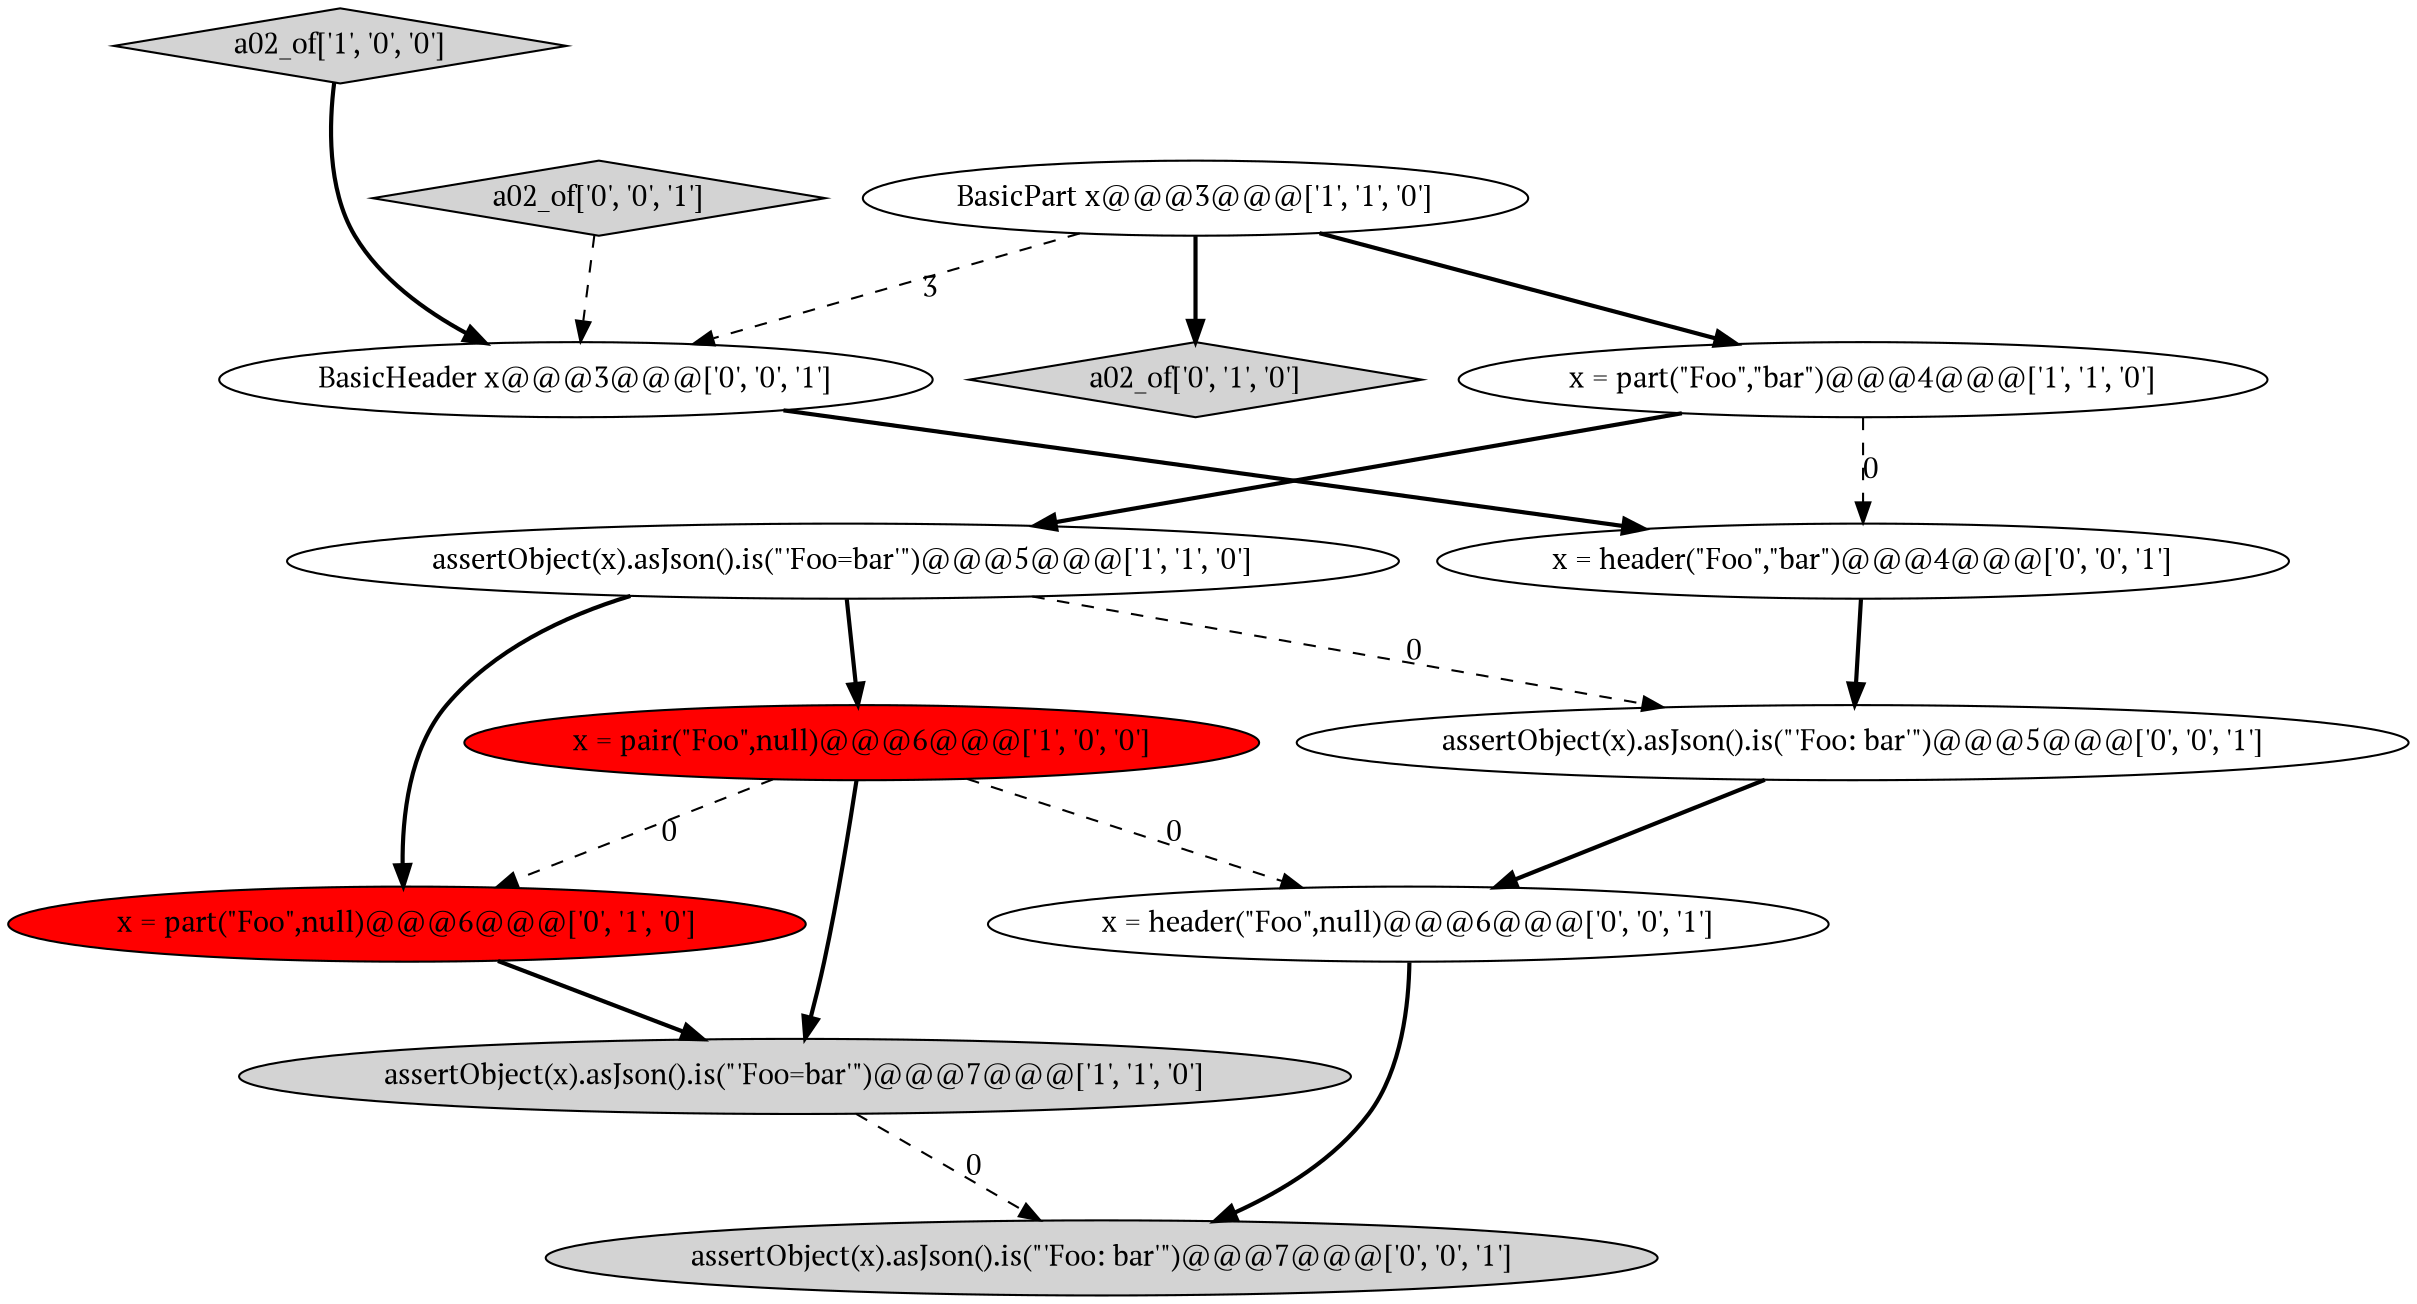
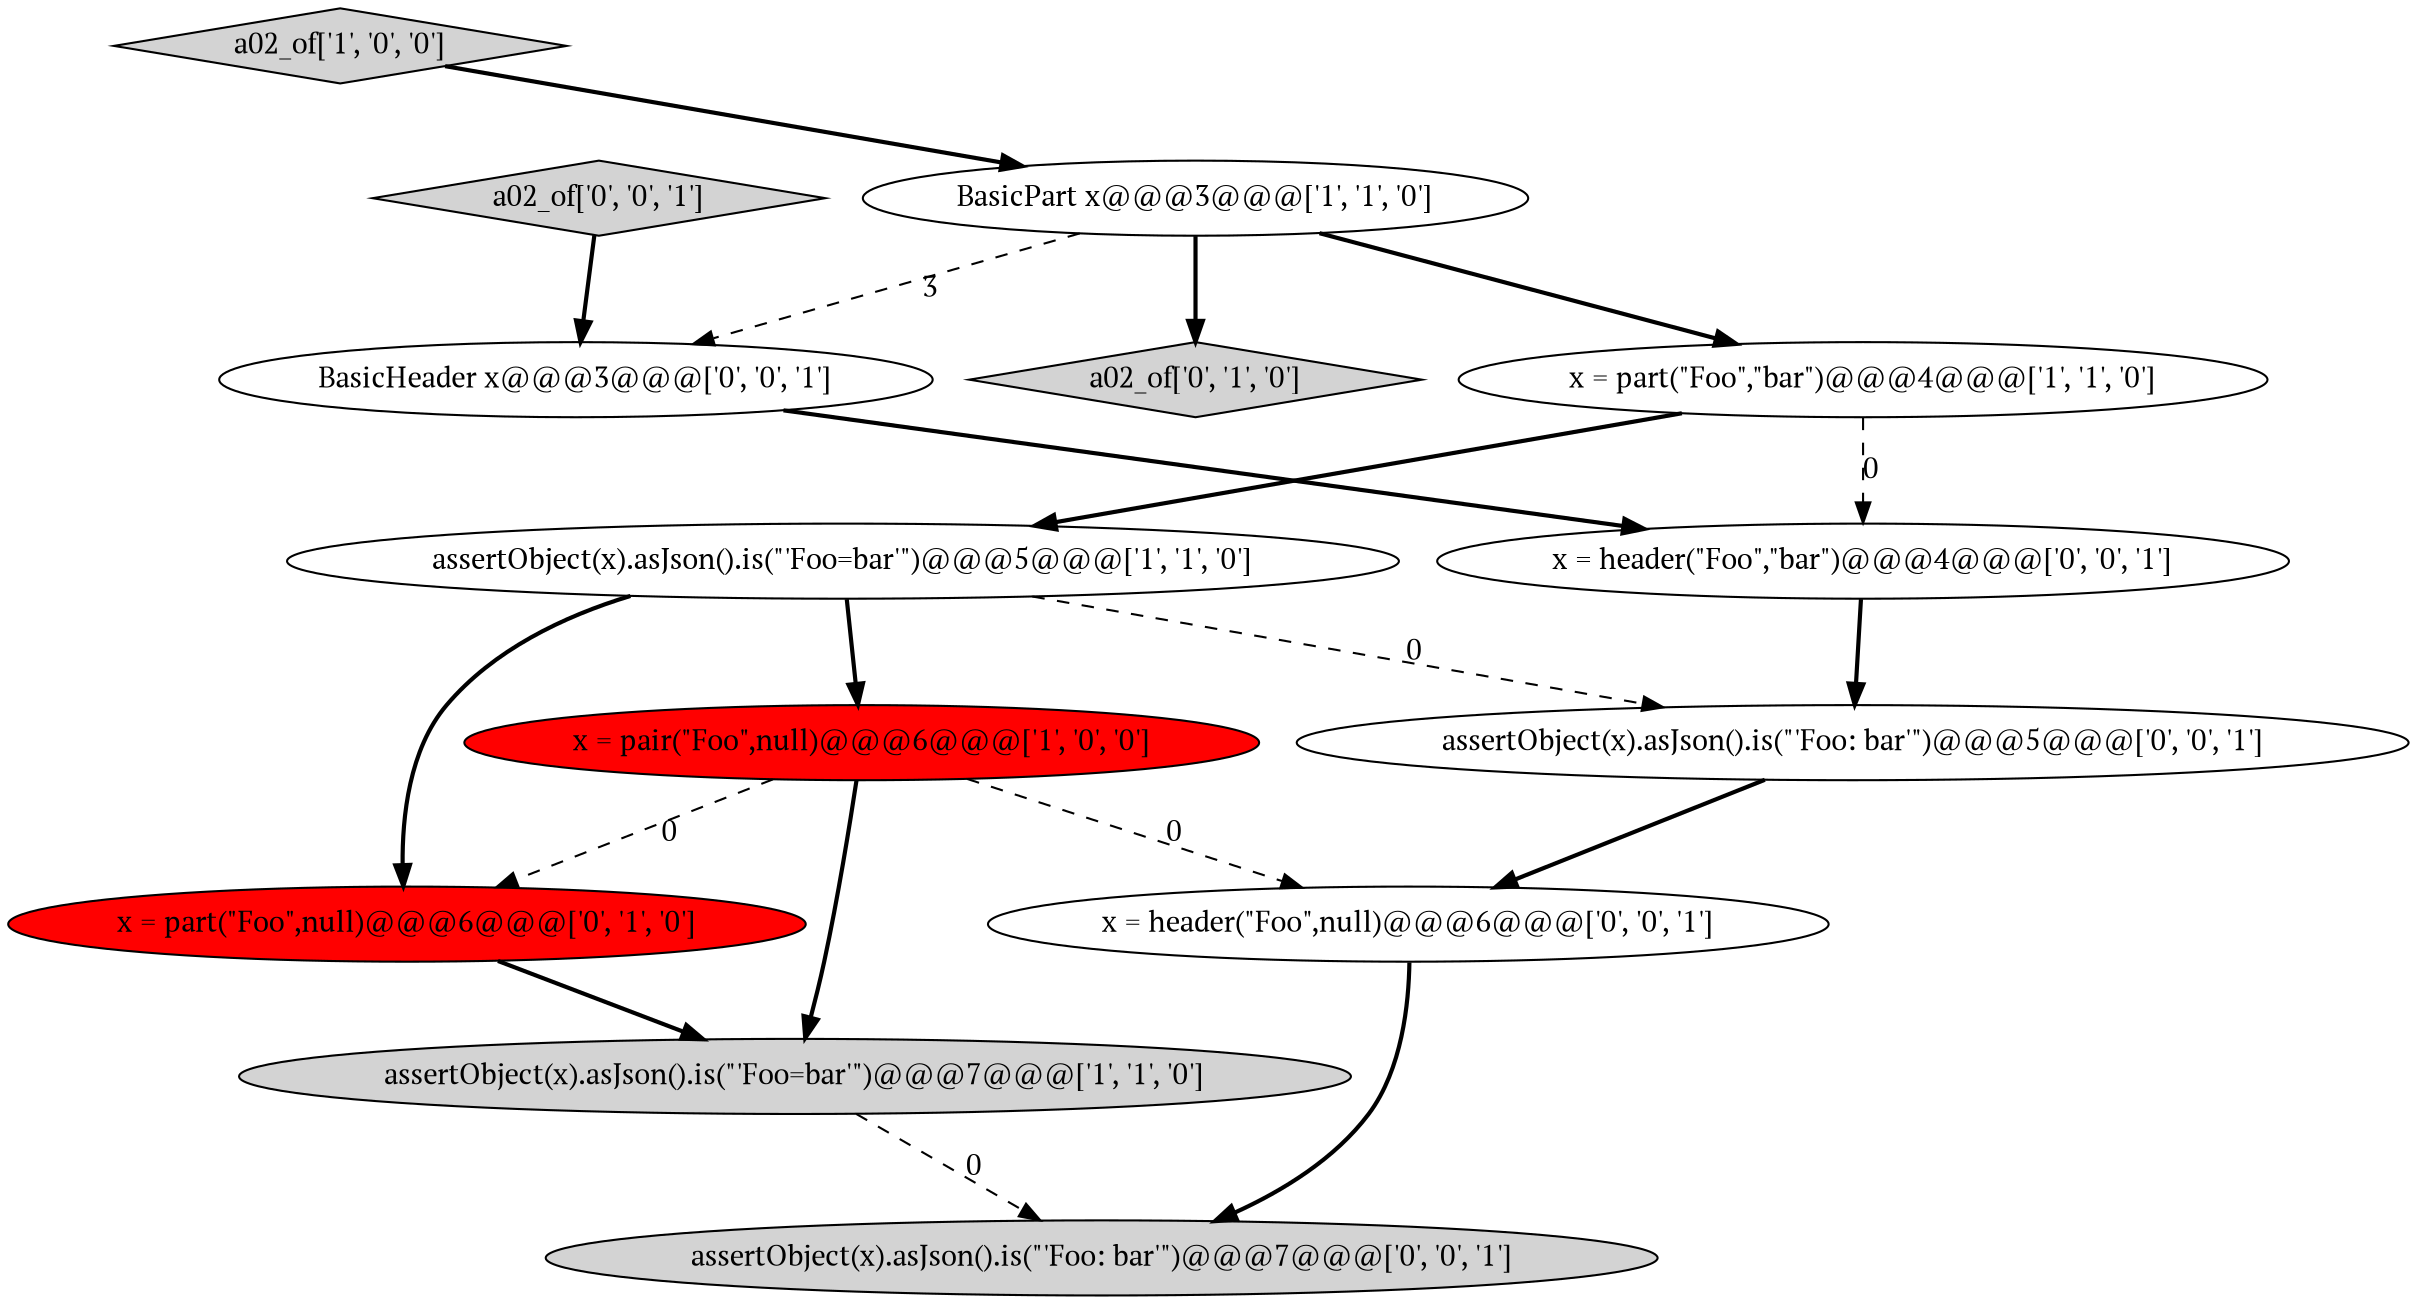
edge "a02_of['1', '0', '0']" -> "BasicHeader x@@@3@@@['0', '0', '1']": now "a02_of['1', '0', '0']" -> "BasicPart x@@@3@@@['1', '1', '0']"
edge "a02_of['0', '0', '1']" -> "BasicHeader x@@@3@@@['0', '0', '1']": style dashed -> bold
